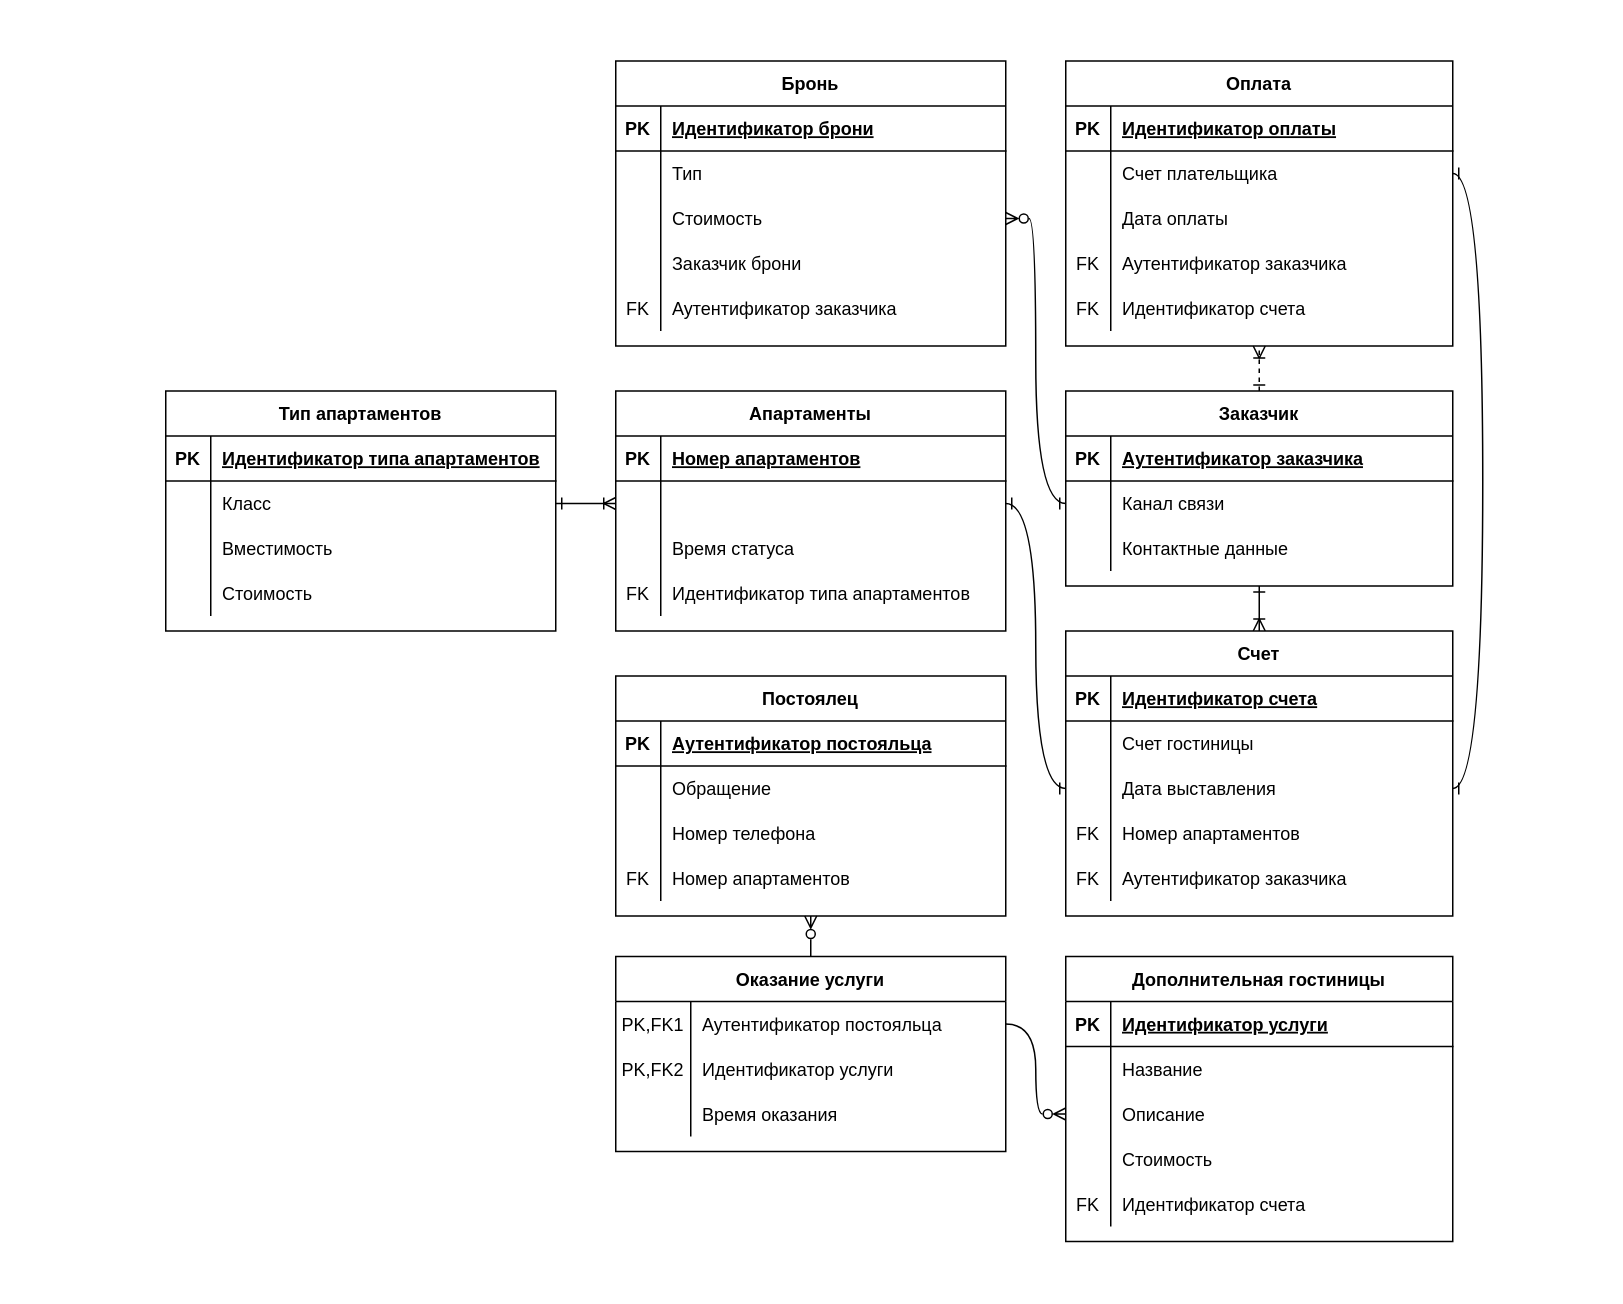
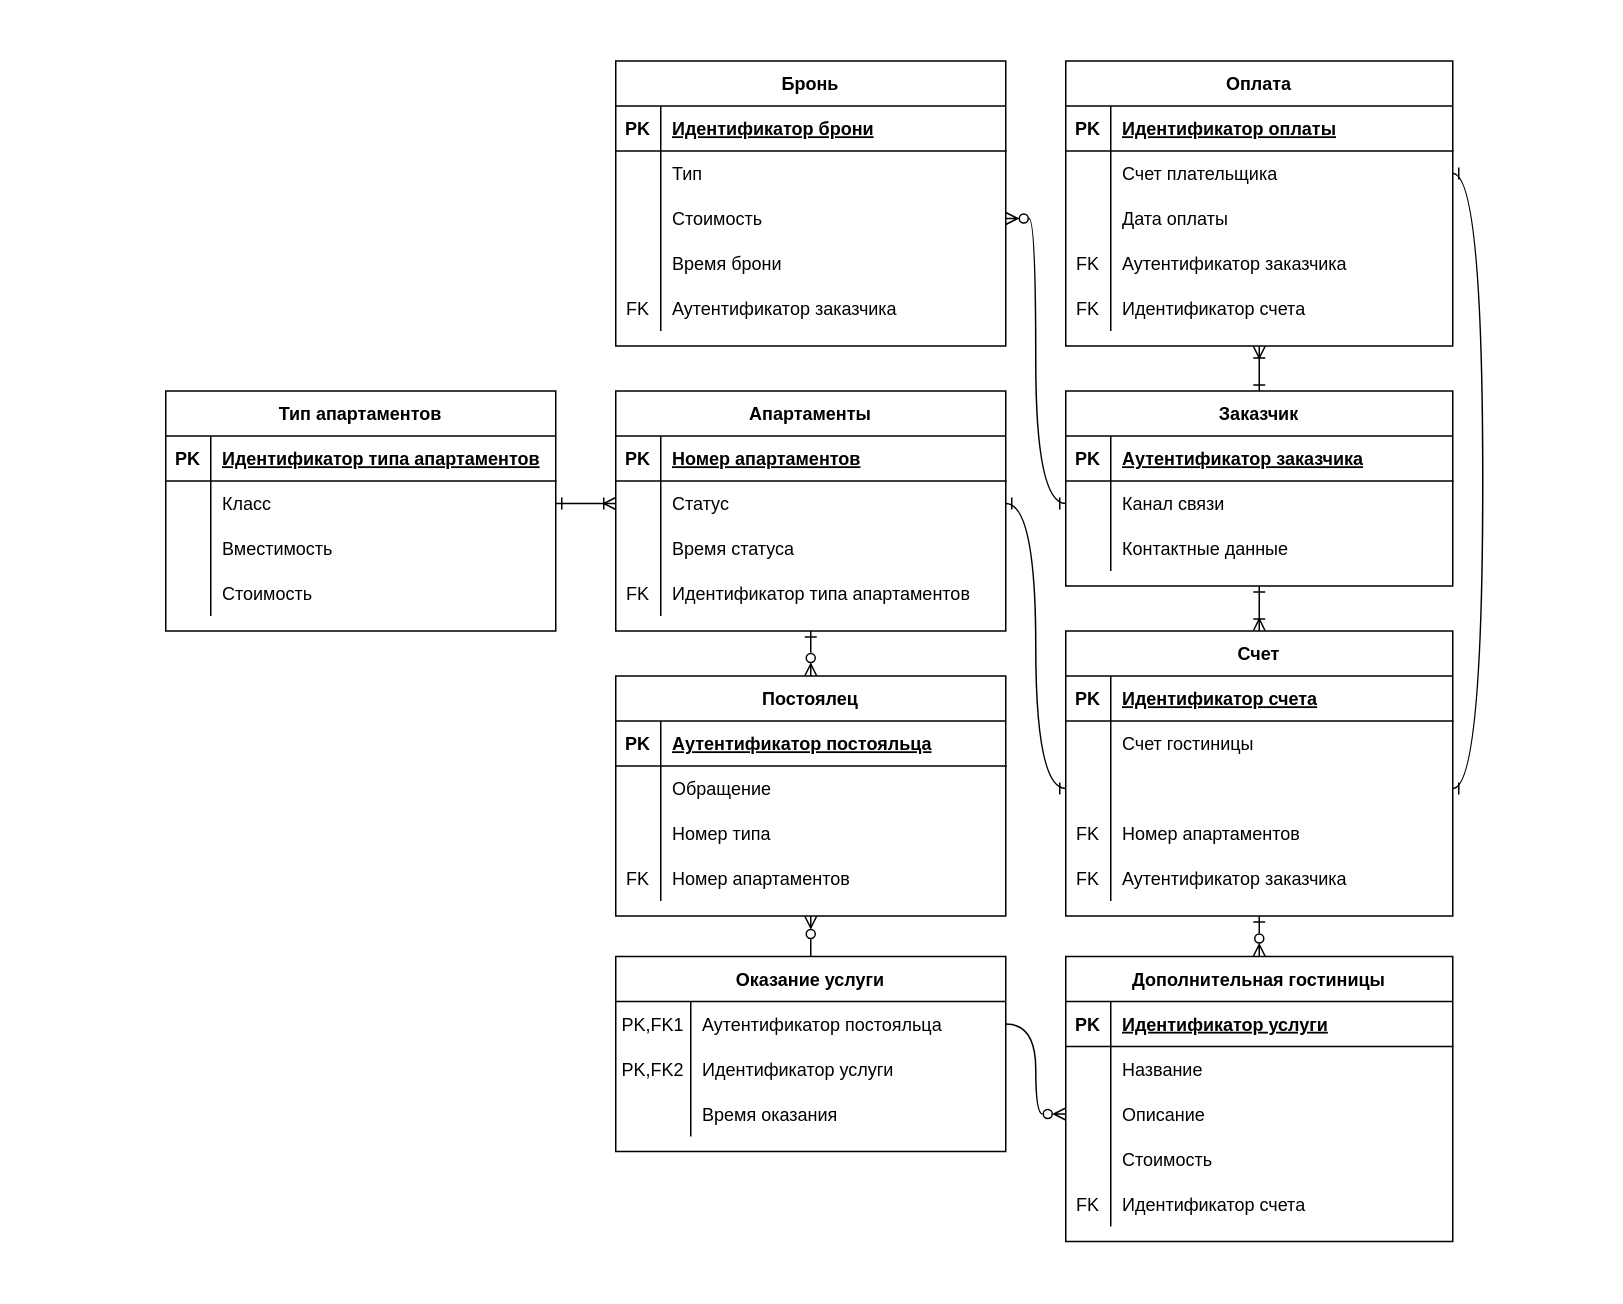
node "Заказчик брони": label "Заказчик брони" -> "Время брони"
edge "Оплата" -- "Заказчик": style dashed -> solid
node "Статус": added
edge "Апартаменты" -- "Постоялец": added
node "Дата выставления": removed
node "Номер телефона": label "Номер телефона" -> "Номер типа"
edge "Счет" -- "Дополнительная гостиницы": added
